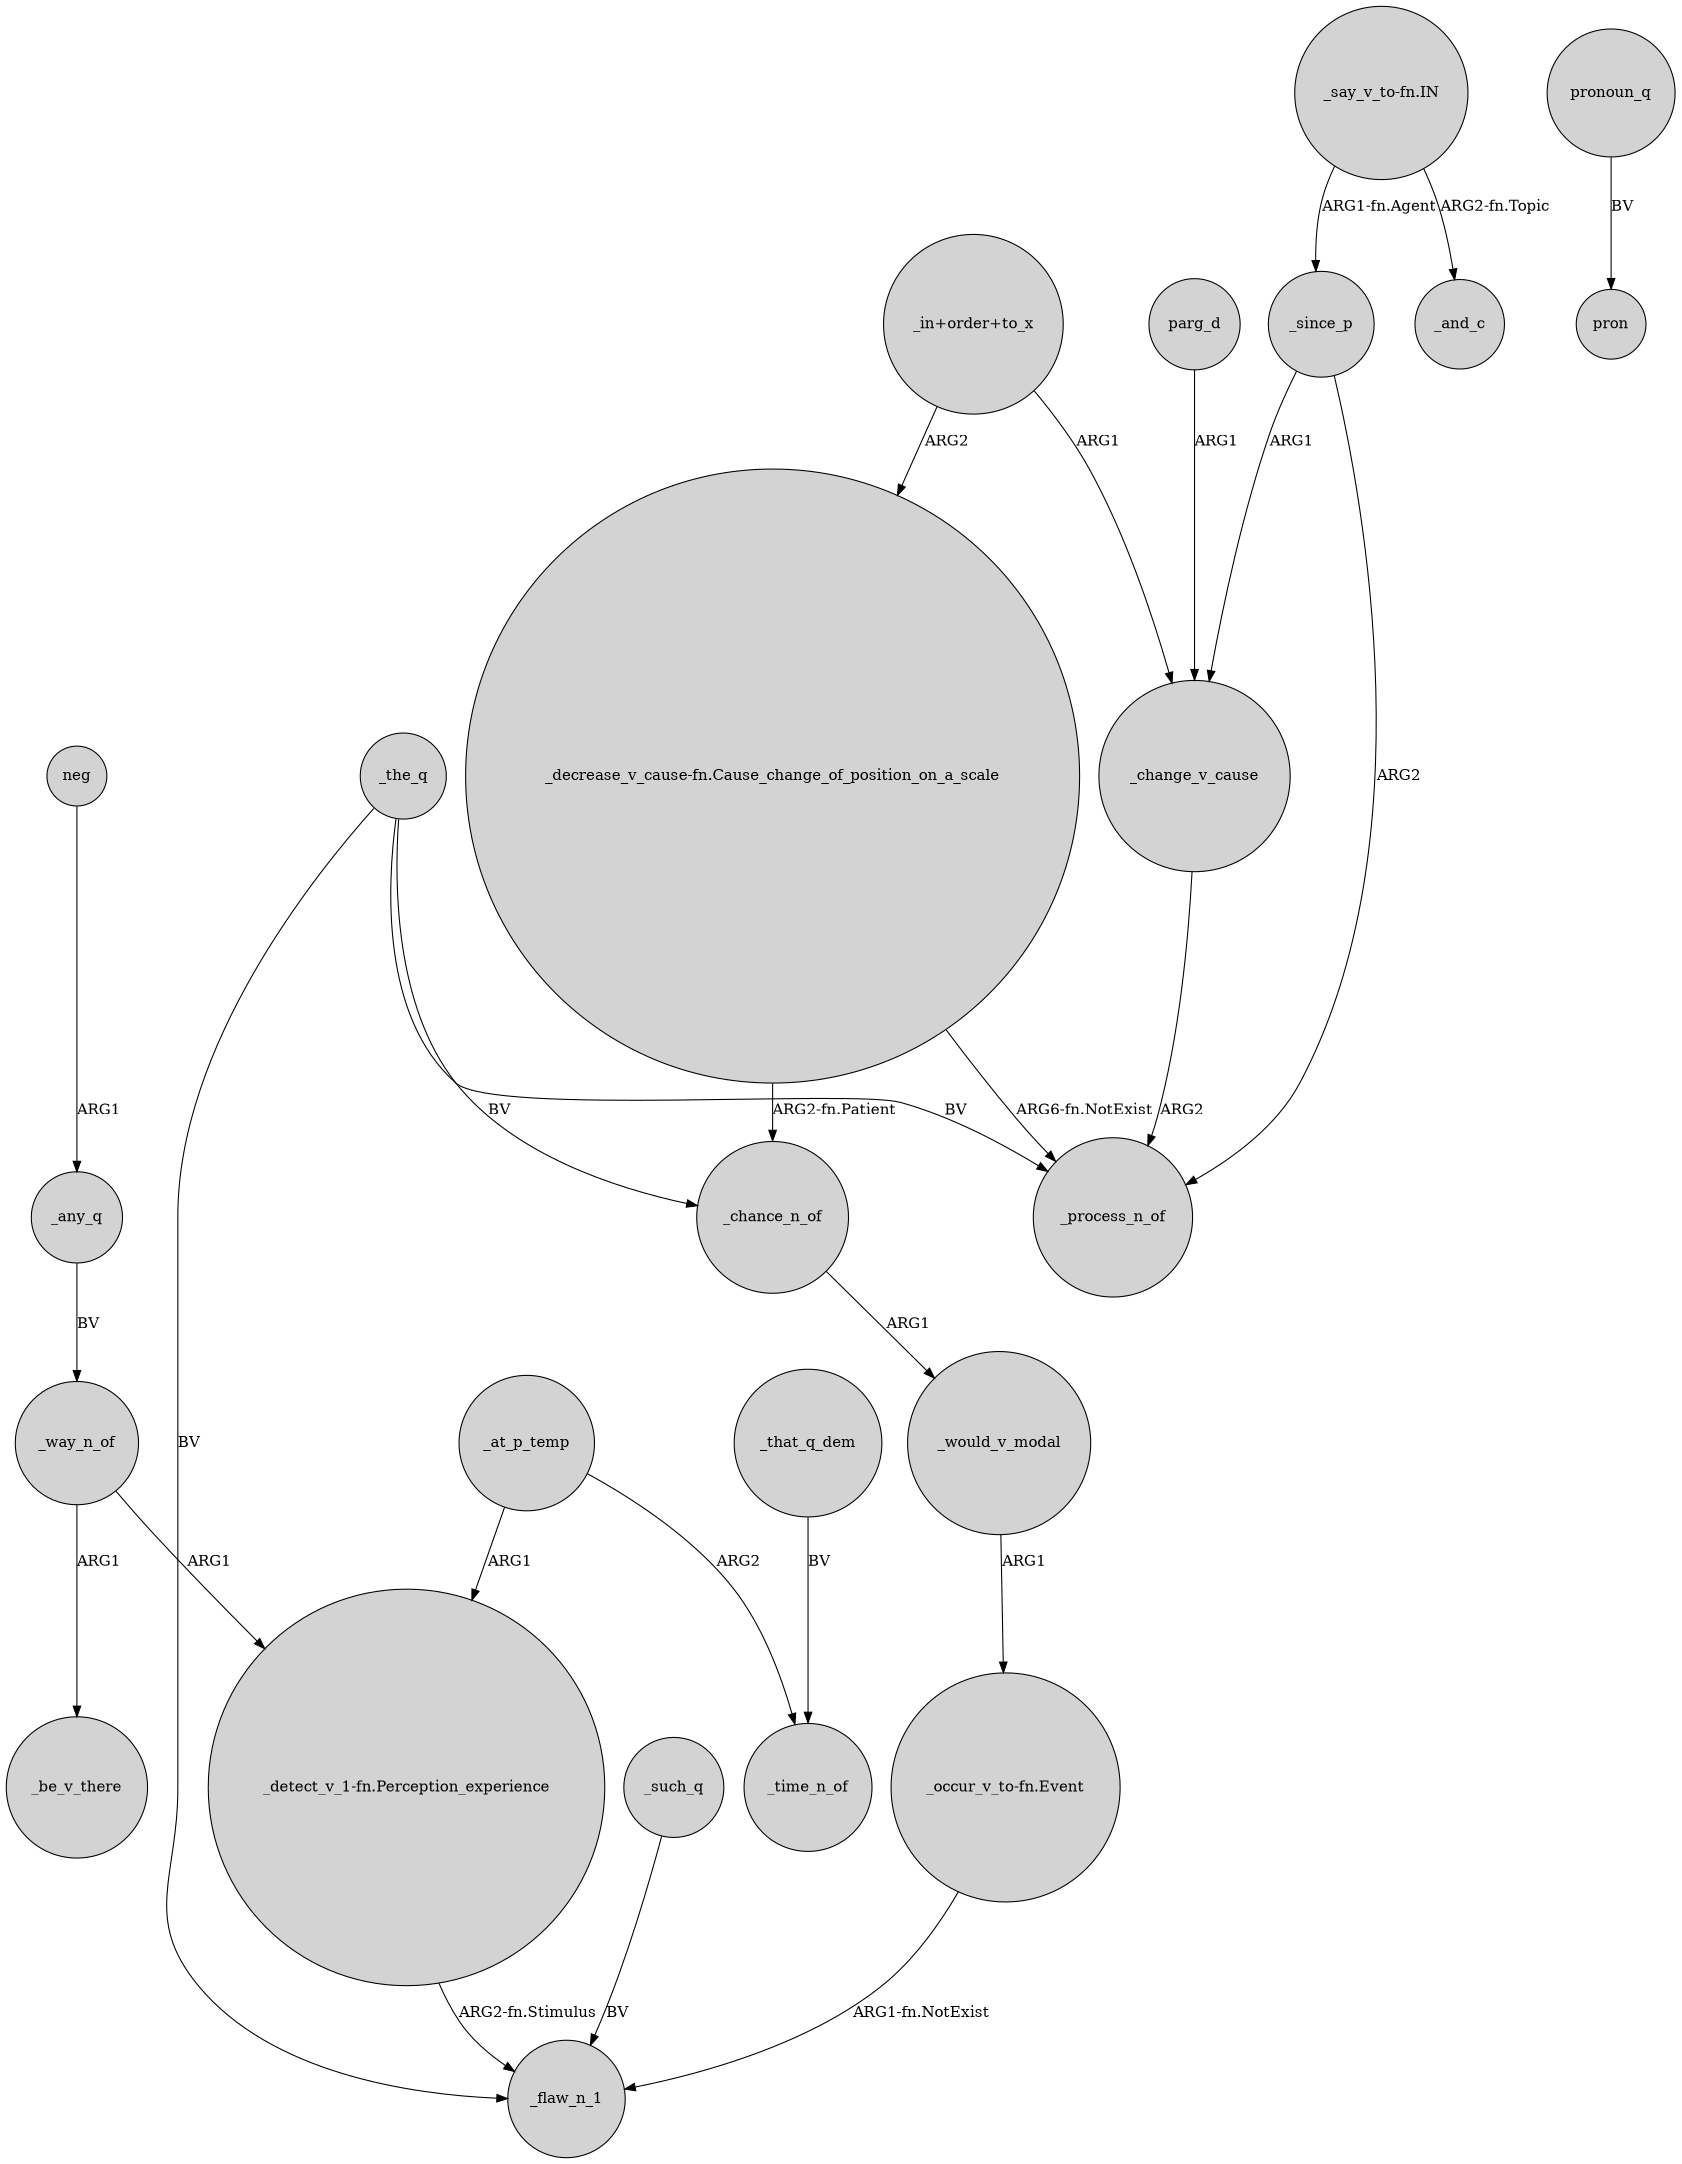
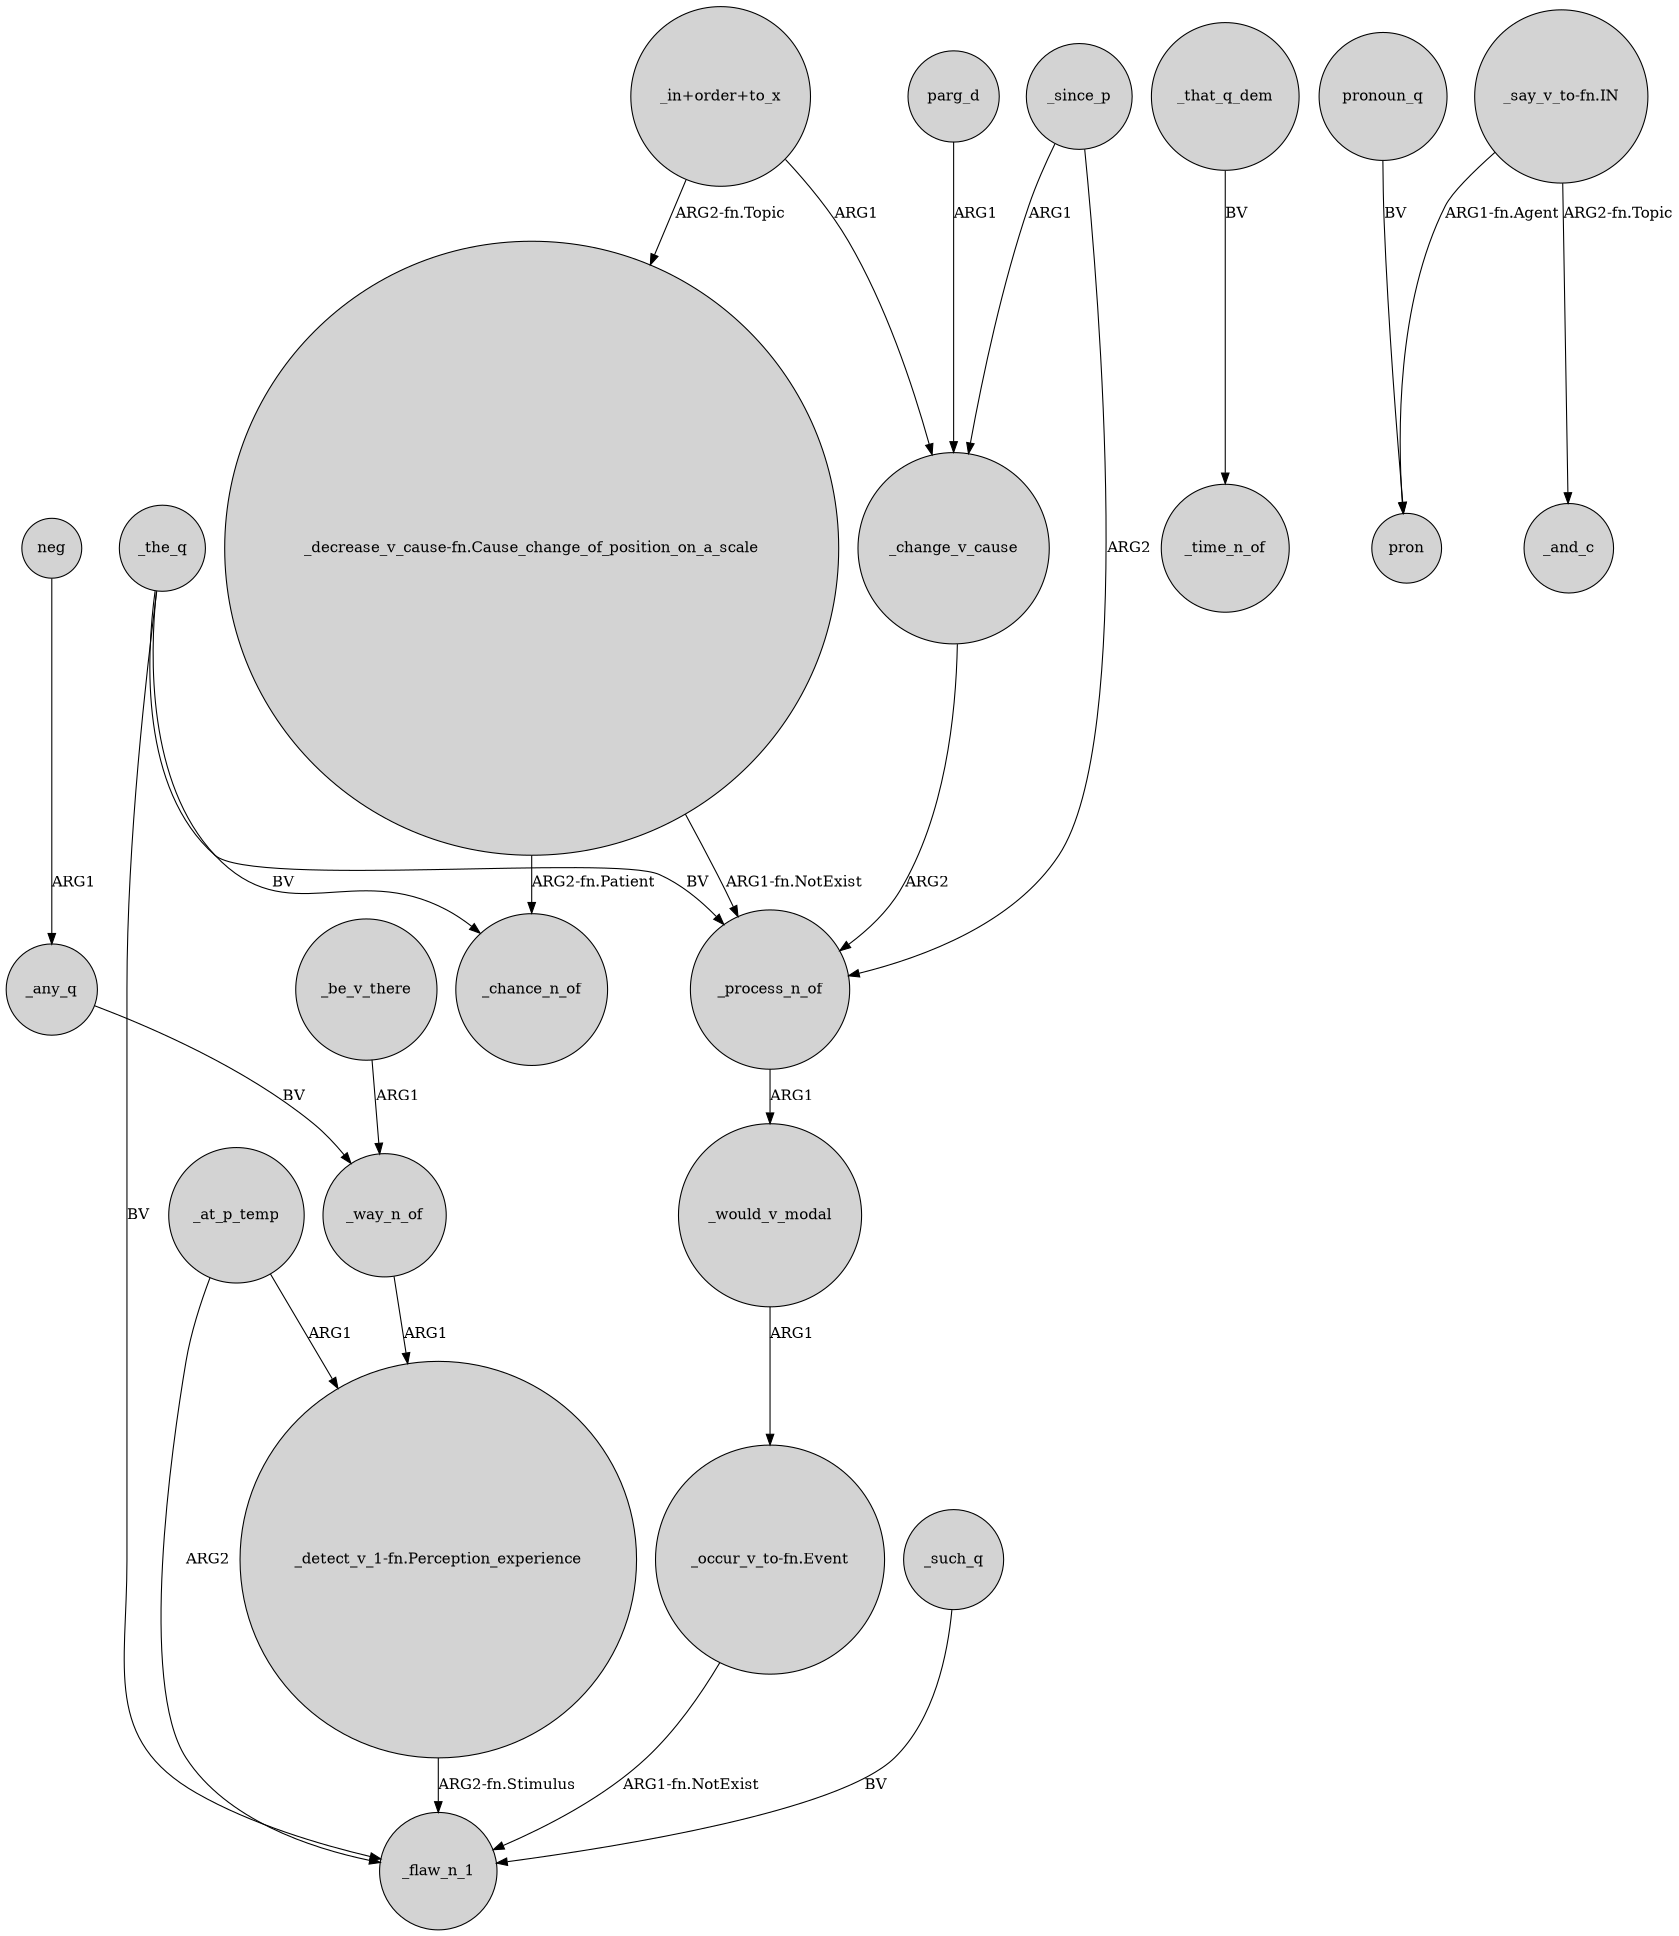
edge "_say_v_to-fn.IN" -> "_since_p": now "_say_v_to-fn.IN" -> "pron"
edge "_in+order+to_x" -> "_decrease_v_cause-fn.Cause_change_of_position_on_a_scale": label "ARG2" -> "ARG2-fn.Topic"
edge "_decrease_v_cause-fn.Cause_change_of_position_on_a_scale" -> "_process_n_of": label "ARG6-fn.NotExist" -> "ARG1-fn.NotExist"
edge "_chance_n_of" -> "_would_v_modal": now "_process_n_of" -> "_would_v_modal"
edge "_at_p_temp" -> "_time_n_of": now "_at_p_temp" -> "_flaw_n_1"
edge "_way_n_of" -> "_be_v_there": reversed
